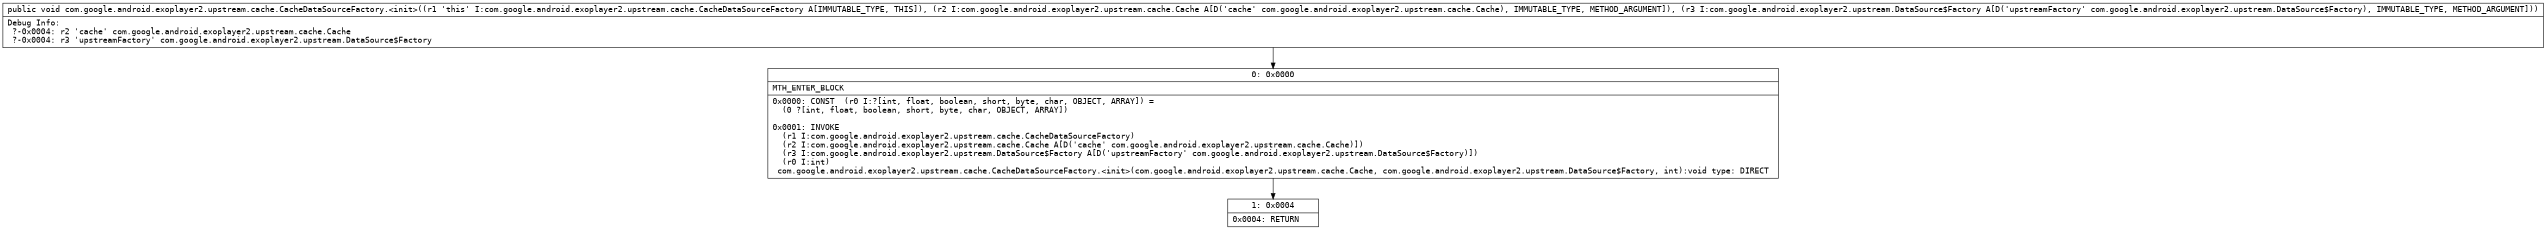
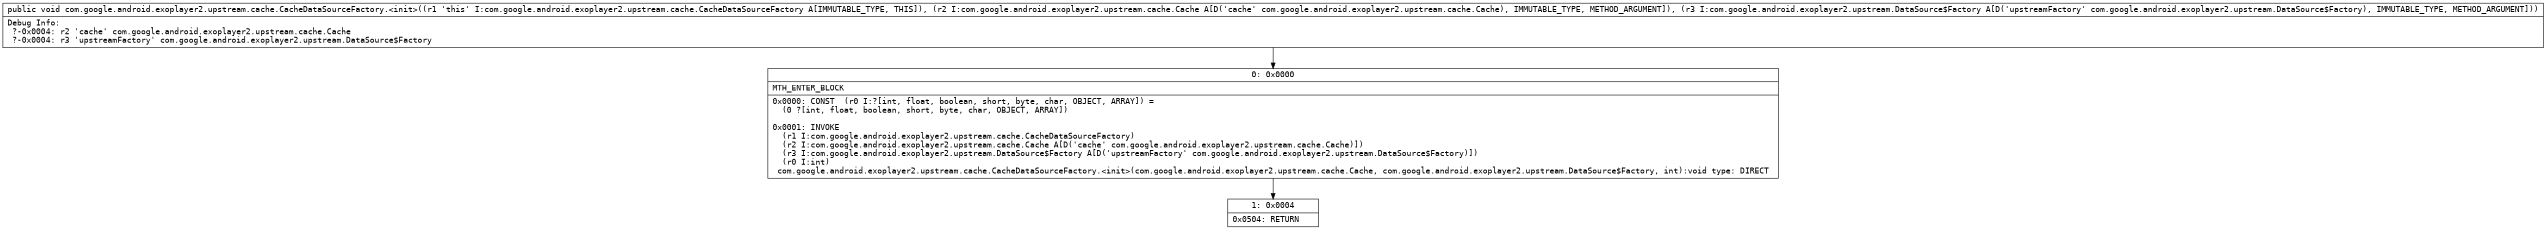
node "1: 0x0004": text "0x0004: RETURN" -> "0x0504: RETURN"
